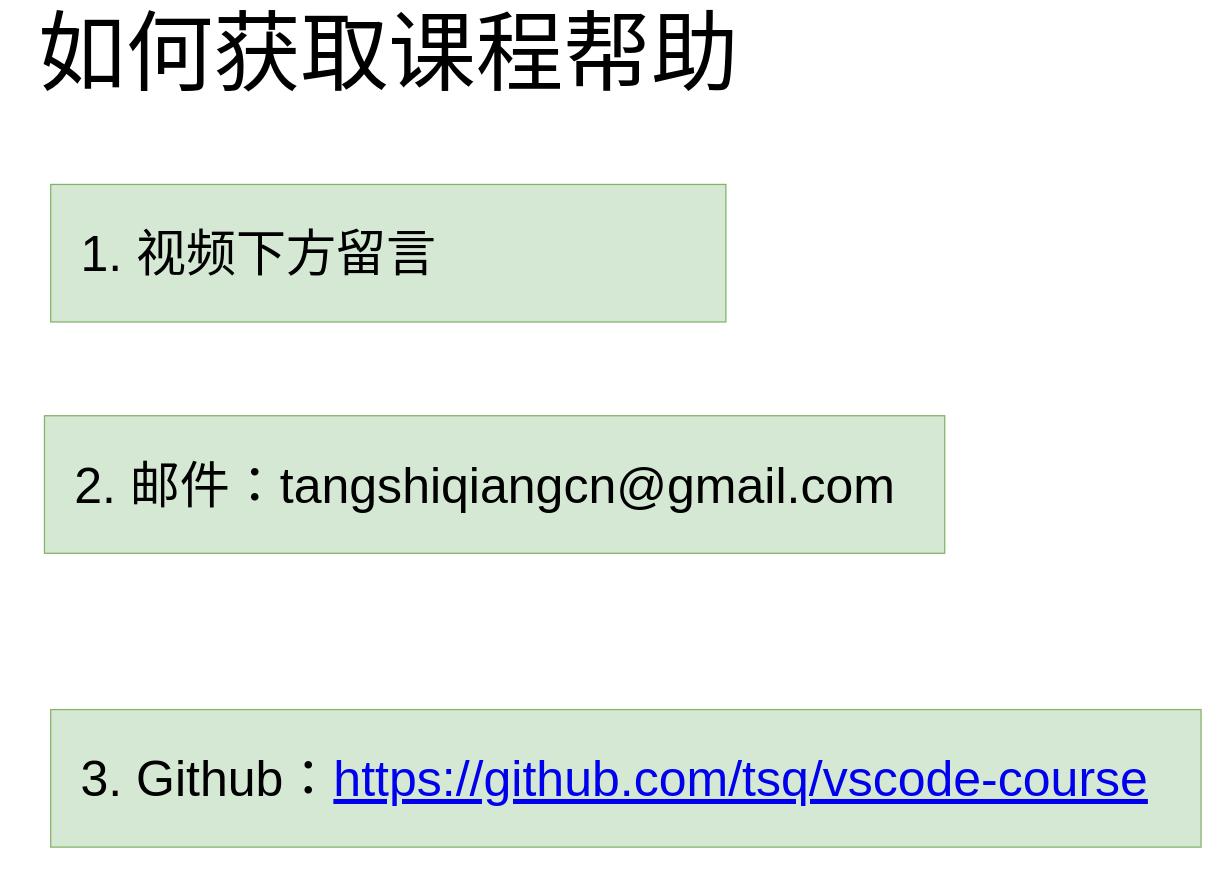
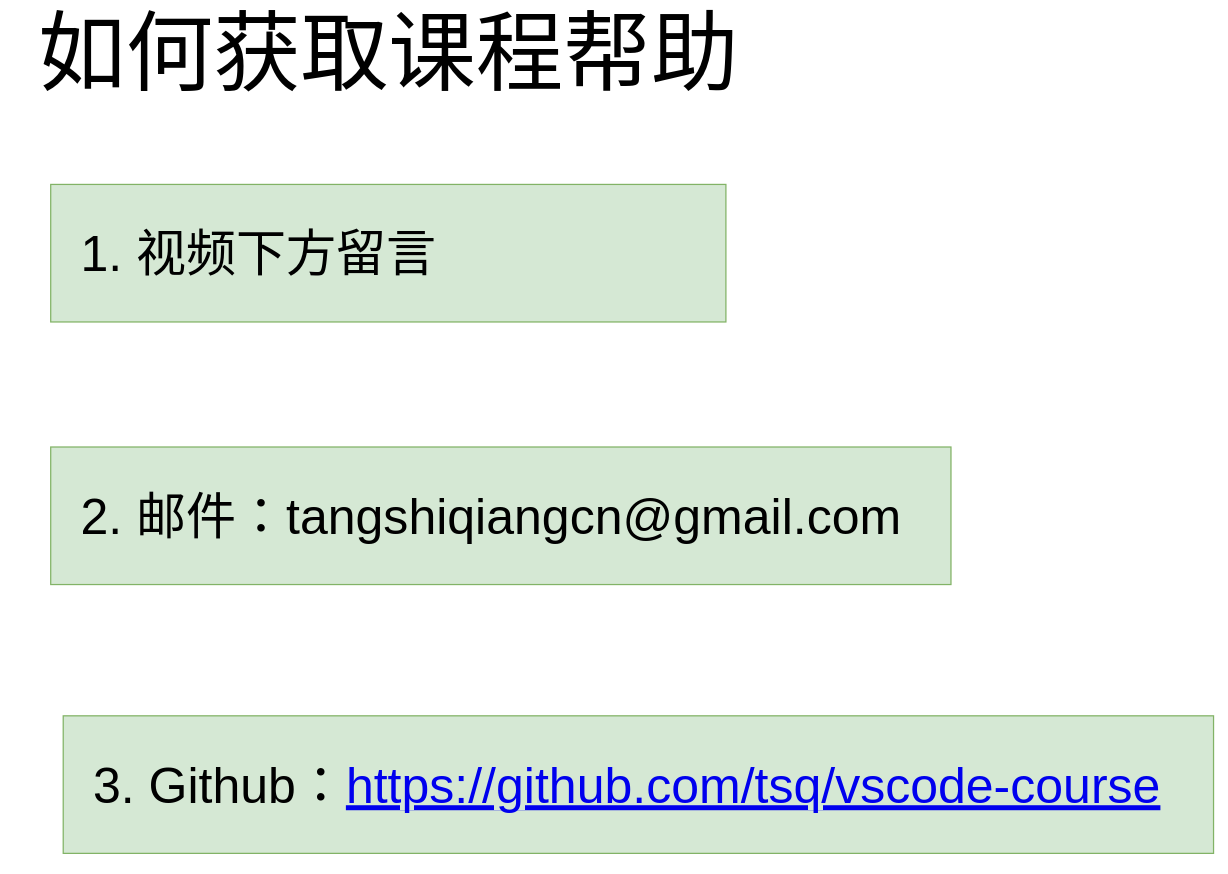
node "2. 邮件：tangshiqiangcn@gmail.com": moved (494, 484) -> (501, 516)
node "3. Github：https://github.com/tsq/vscode-course": moved (626, 778) -> (638, 784)
